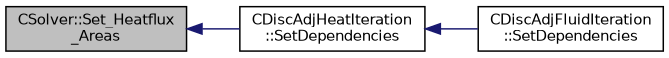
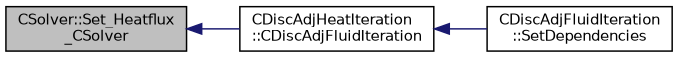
node "CSolver::Set_Heatflux _Areas": label "CSolver::Set_Heatflux _Areas" -> "CSolver::Set_Heatflux _CSolver"
node "CDiscAdjHeatIteration ::SetDependencies": label "CDiscAdjHeatIteration ::SetDependencies" -> "CDiscAdjHeatIteration ::CDiscAdjFluidIteration"
